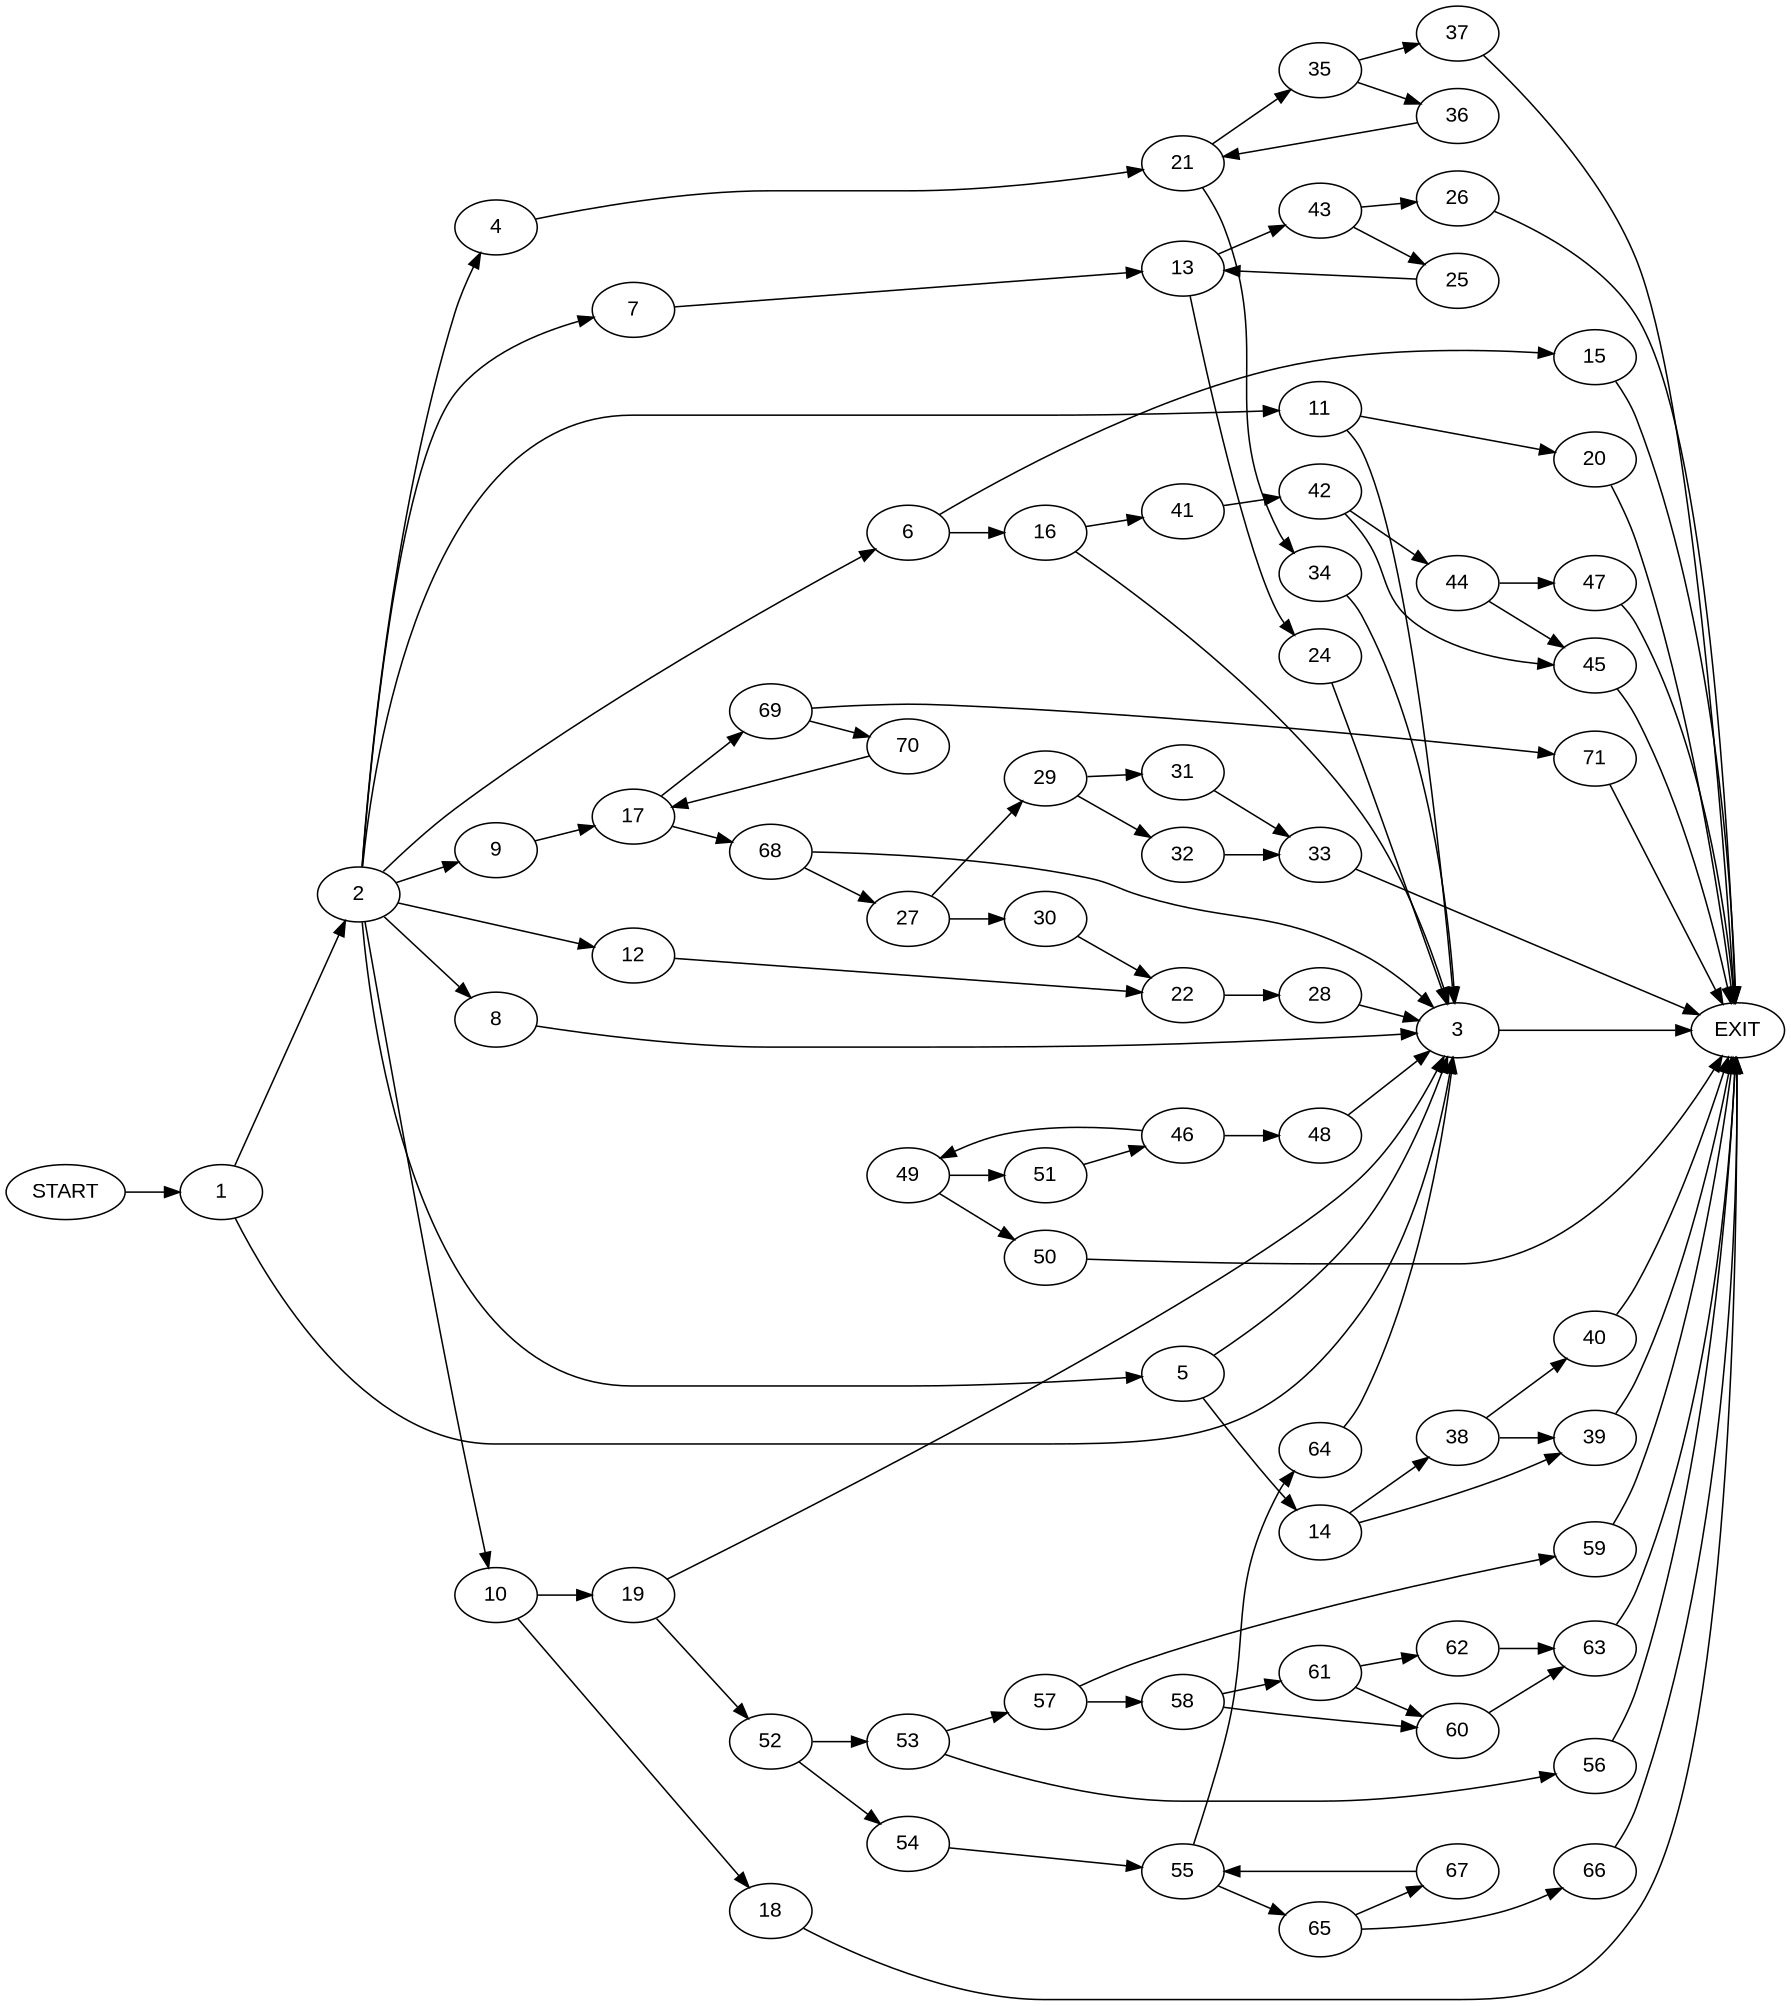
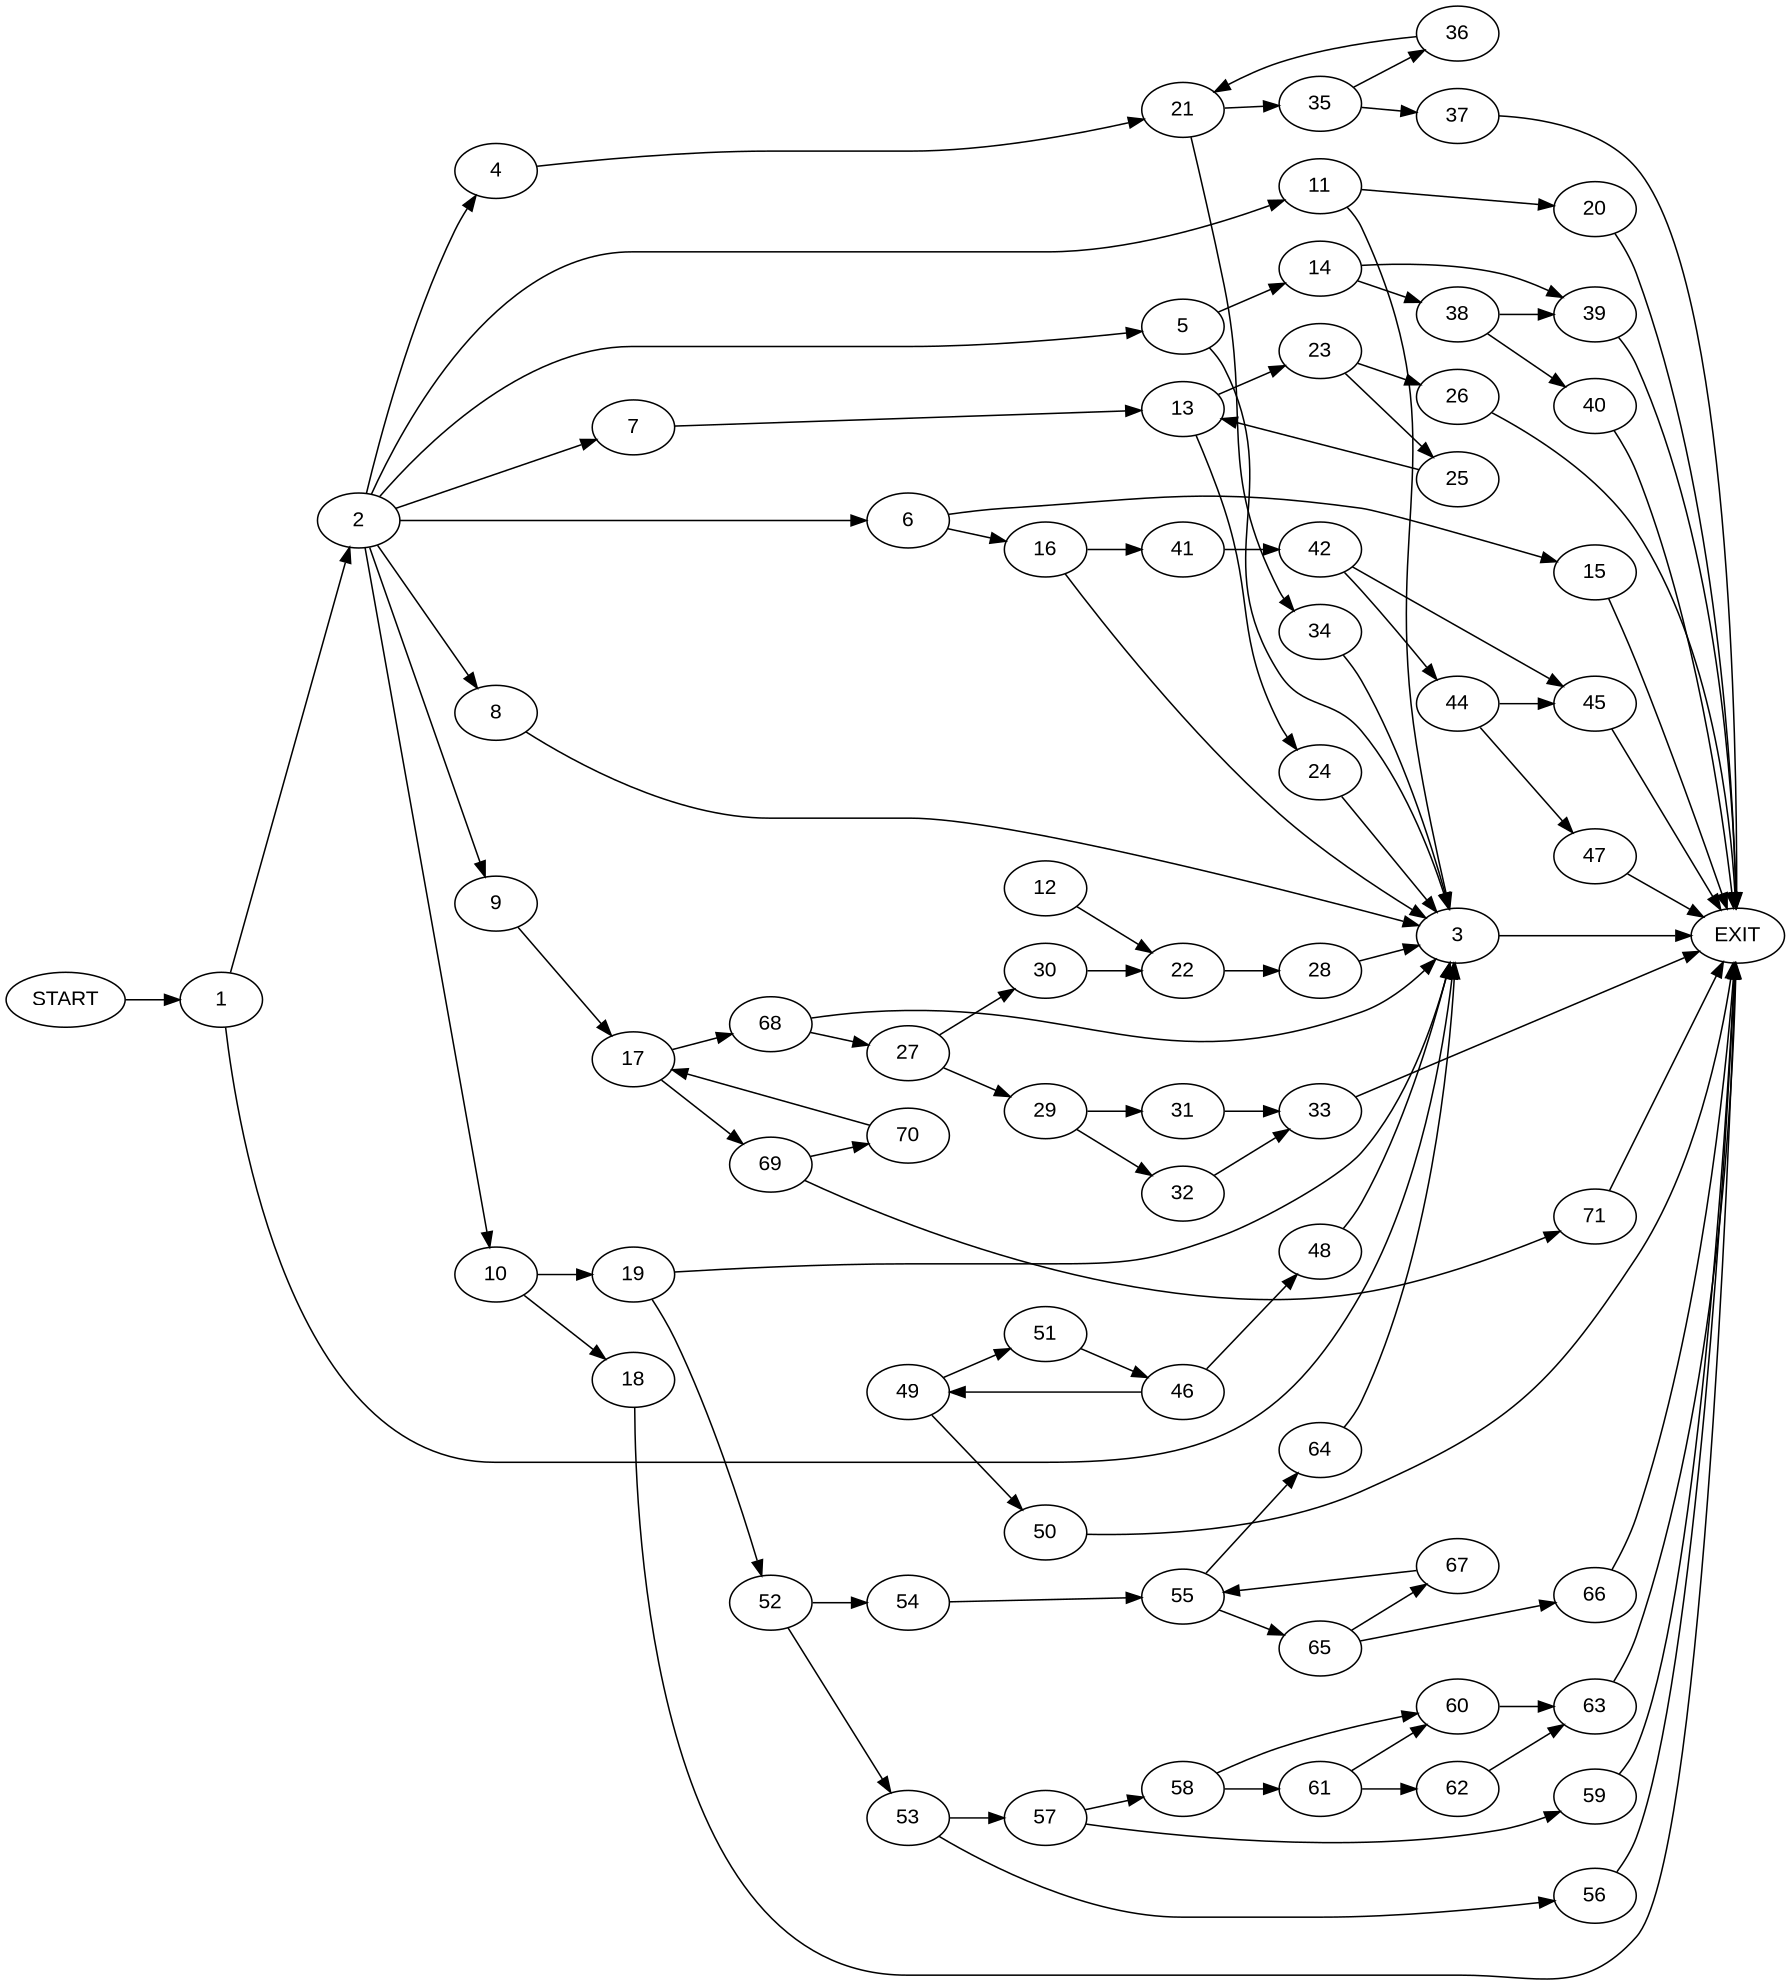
node "43": label "43" -> "23"
edge "2" -> "12": removed
